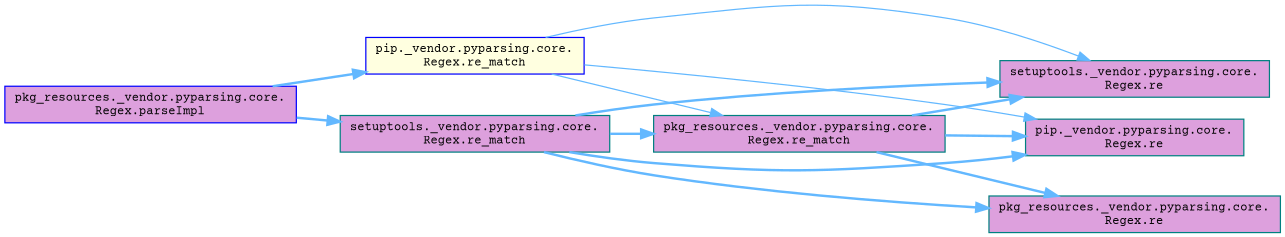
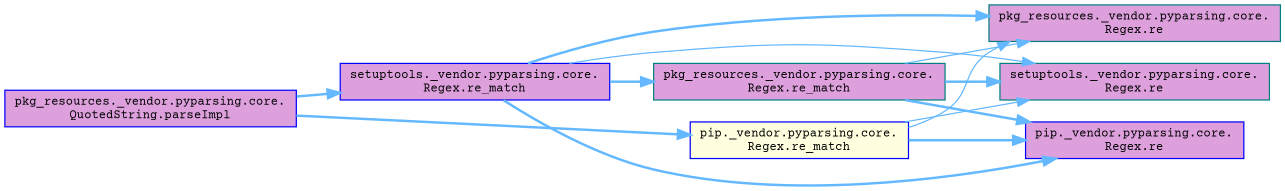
edge "pip._vendor.pyparsing.core. Regex.re_match" -> "pip._vendor.pyparsing.core. Regex.re": style solid -> bold
edge "pip._vendor.pyparsing.core. Regex.re_match" -> "pkg_resources._vendor.pyparsing.core. Regex.re_match": now "pip._vendor.pyparsing.core. Regex.re_match" -> "pkg_resources._vendor.pyparsing.core. Regex.re"
edge "setuptools._vendor.pyparsing.core. Regex.re_match" -> "setuptools._vendor.pyparsing.core. Regex.re": style bold -> solid
node "pkg_resources._vendor.pyparsing.core. Regex.parseImpl": label "pkg_resources._vendor.pyparsing.core. Regex.parseImpl" -> "pkg_resources._vendor.pyparsing.core. QuotedString.parseImpl"
node "setuptools._vendor.pyparsing.core. Regex.re_match": color teal -> blue
node "pip._vendor.pyparsing.core. Regex.re": color teal -> blue
edge "pkg_resources._vendor.pyparsing.core. Regex.re_match" -> "pkg_resources._vendor.pyparsing.core. Regex.re": style bold -> solid
